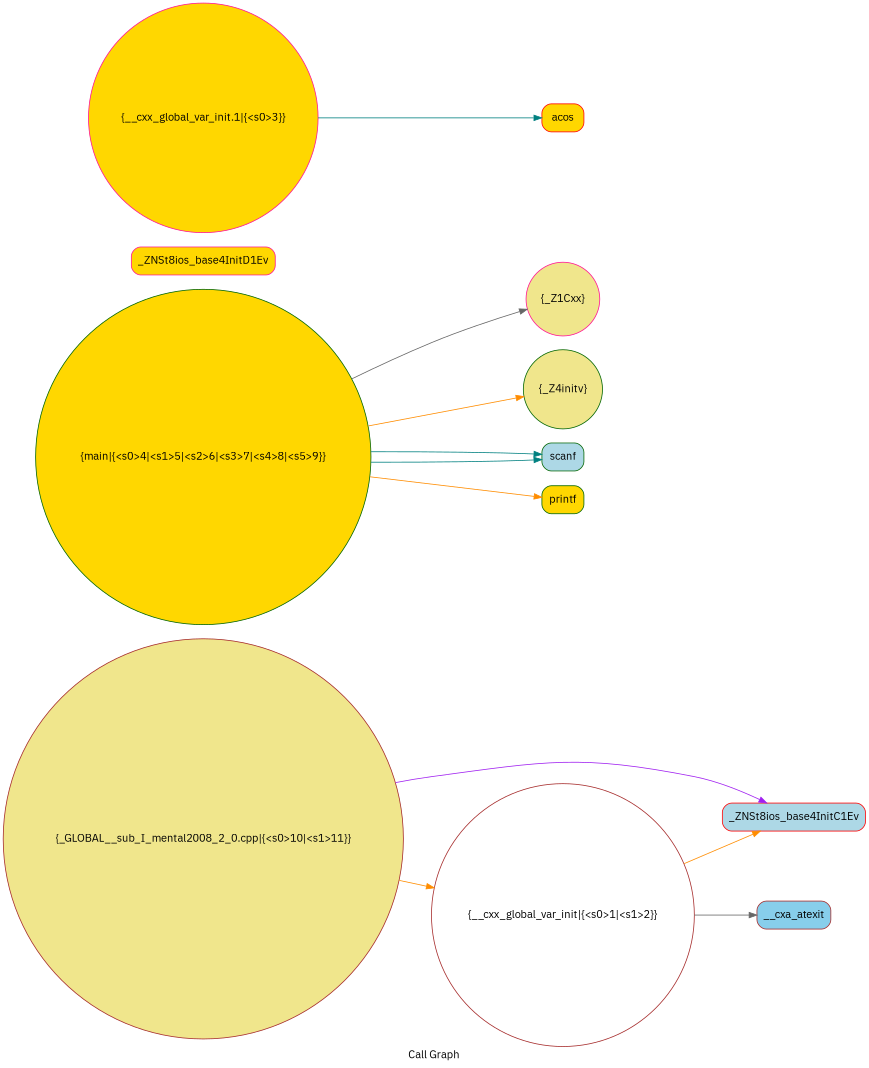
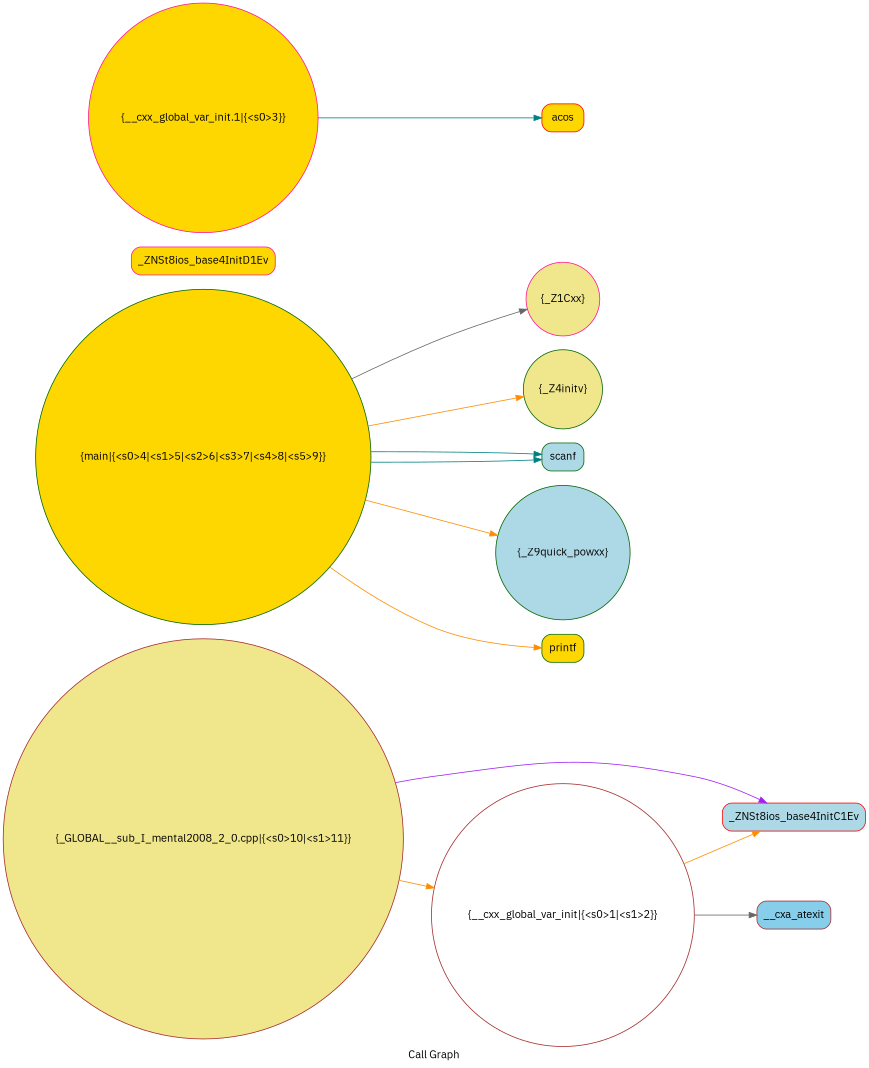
node "{_Z9quick_powxx}": added
